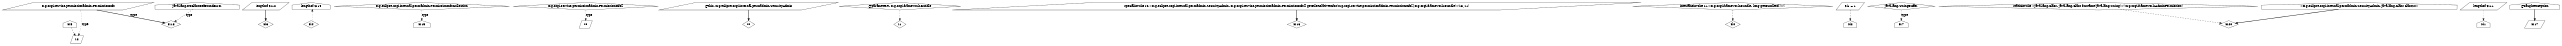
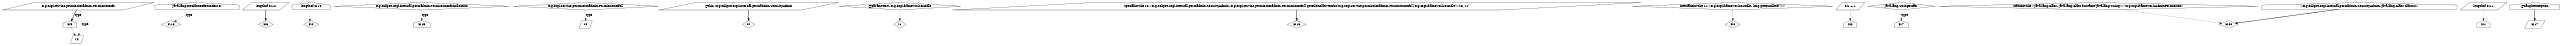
edge "org.osgi.service.permissionadmin.PermissionInfo" -> "$r18": now "org.osgi.service.permissionadmin.PermissionInfo" -> "$r5"
edge "$i4" -> "lengthof $r14": reversed
